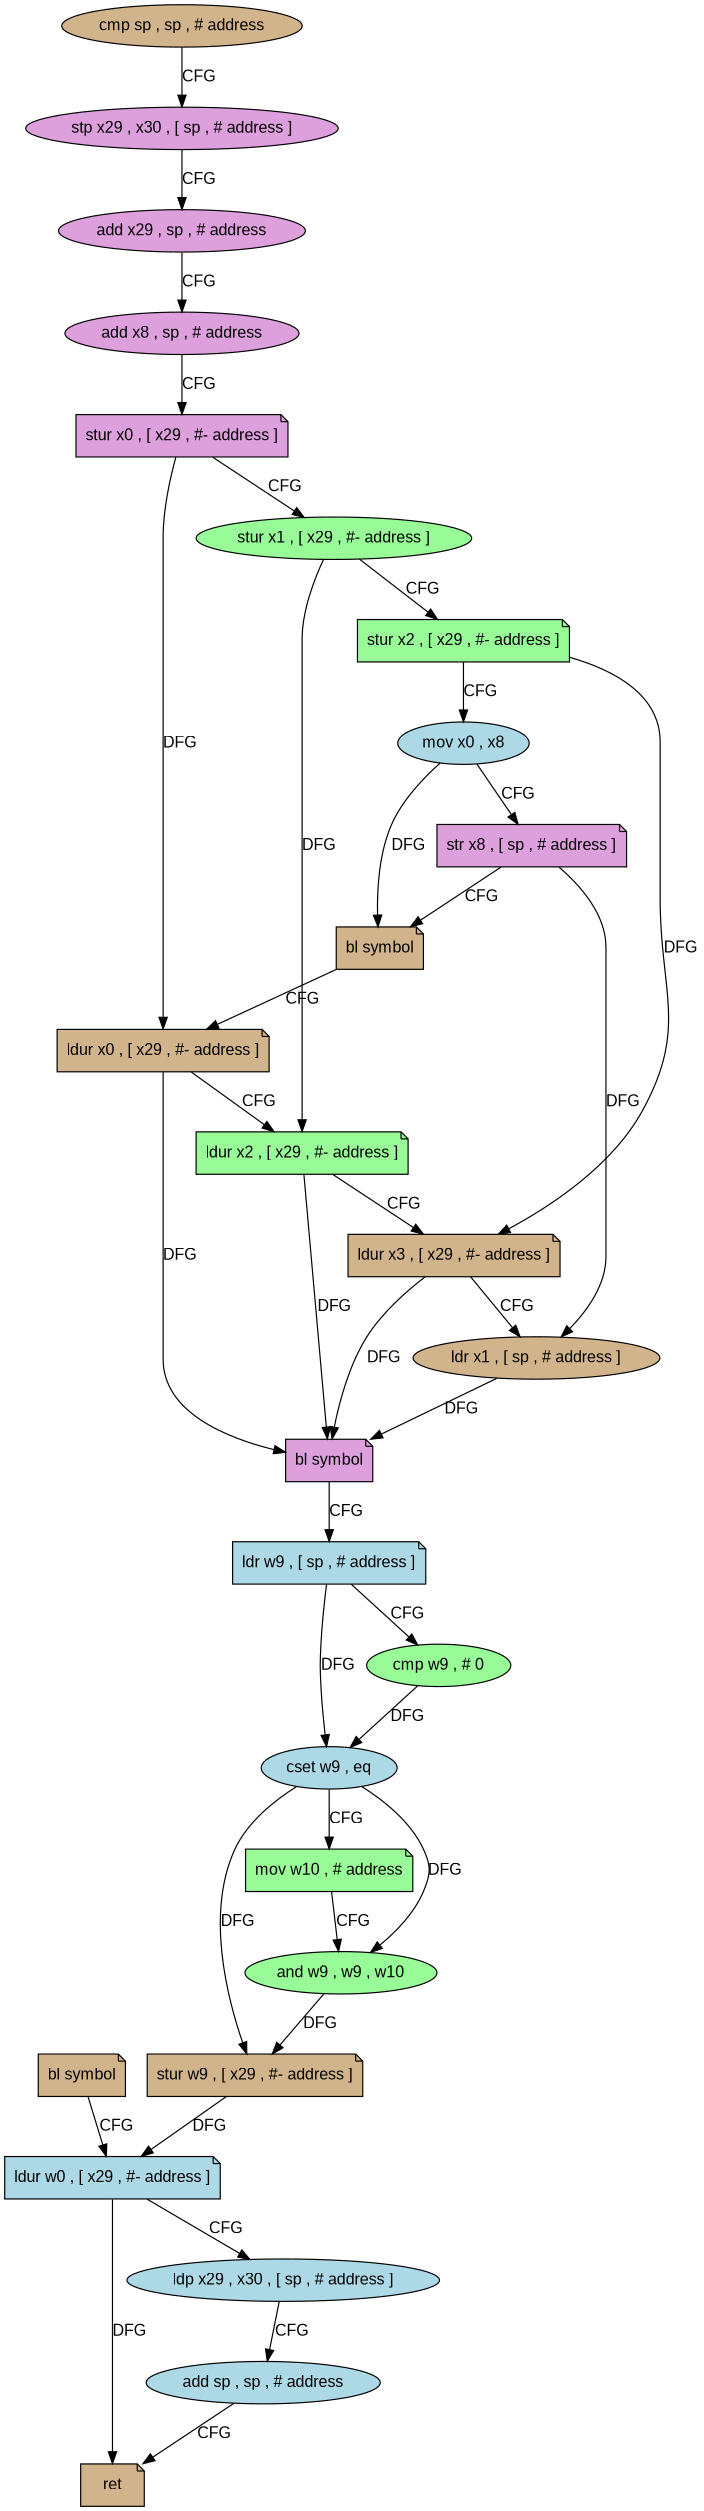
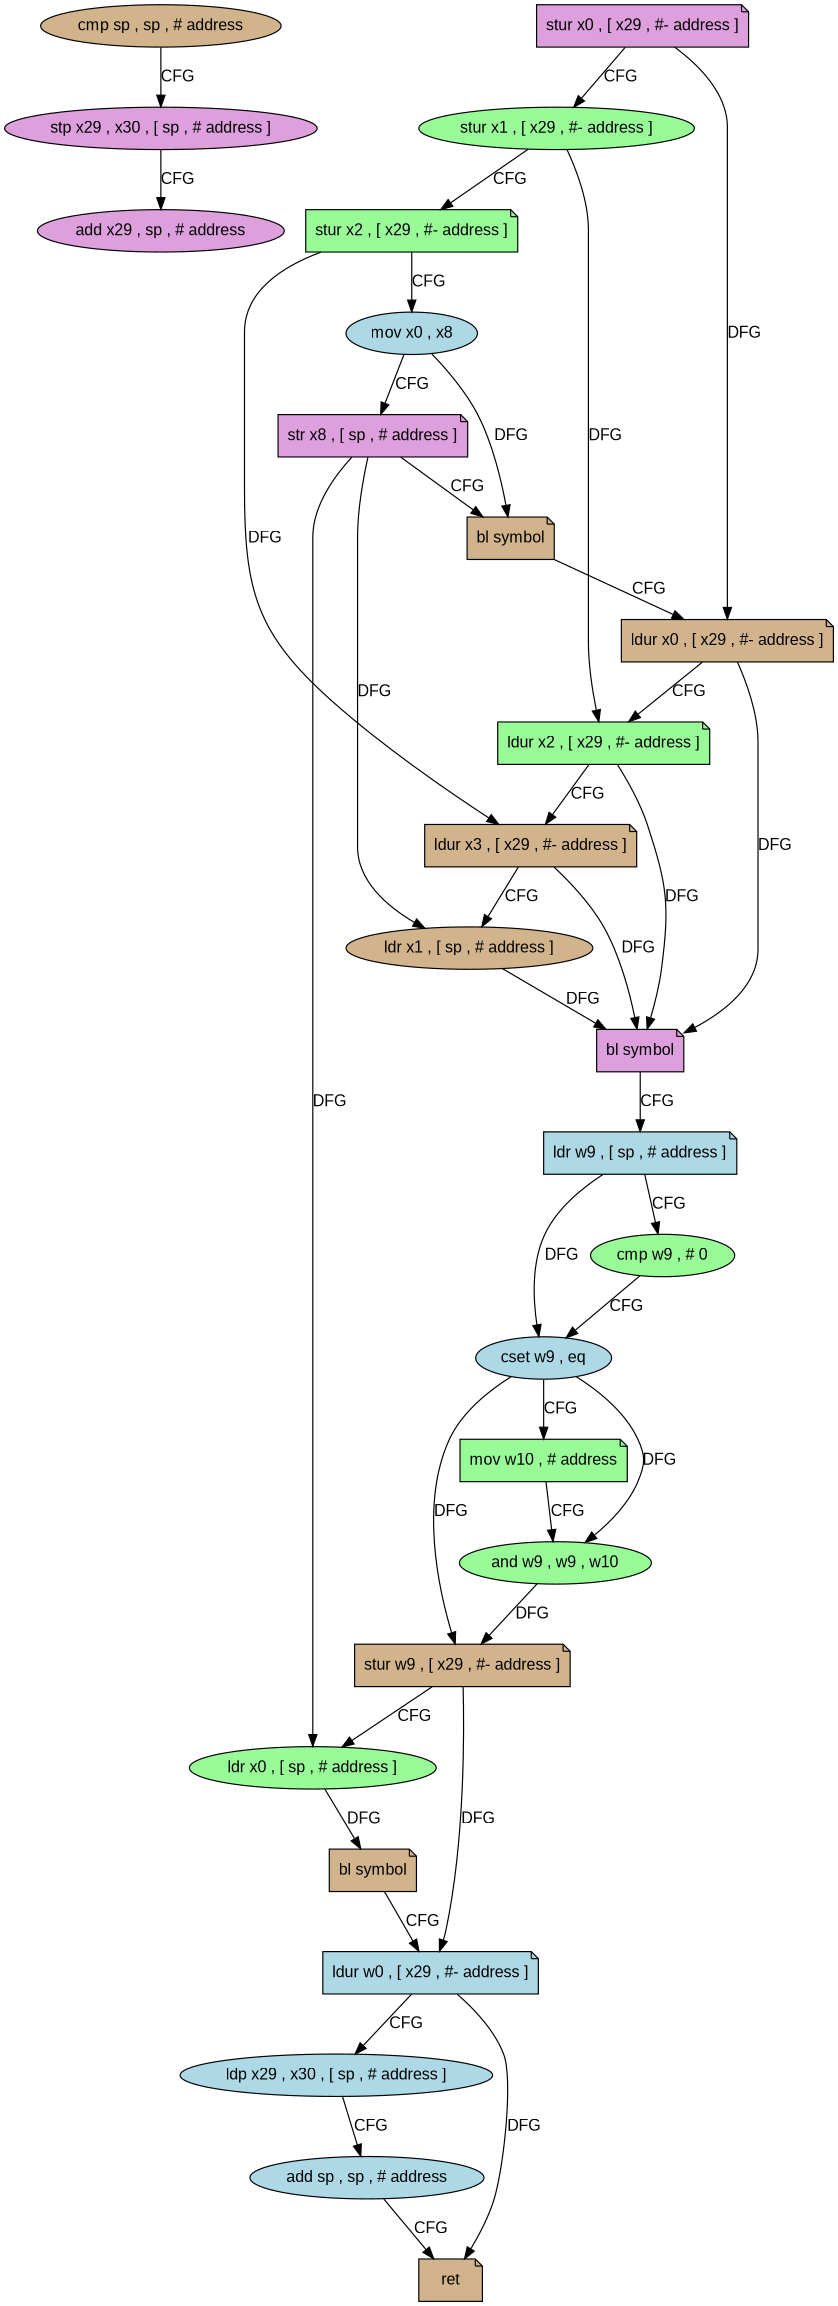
node "add x8 , sp , # address": removed
edge "cmp w9 , # 0" -> "cset w9 , eq": label "DFG" -> "CFG"
node "ldr x0 , [ sp , # address ]": added
